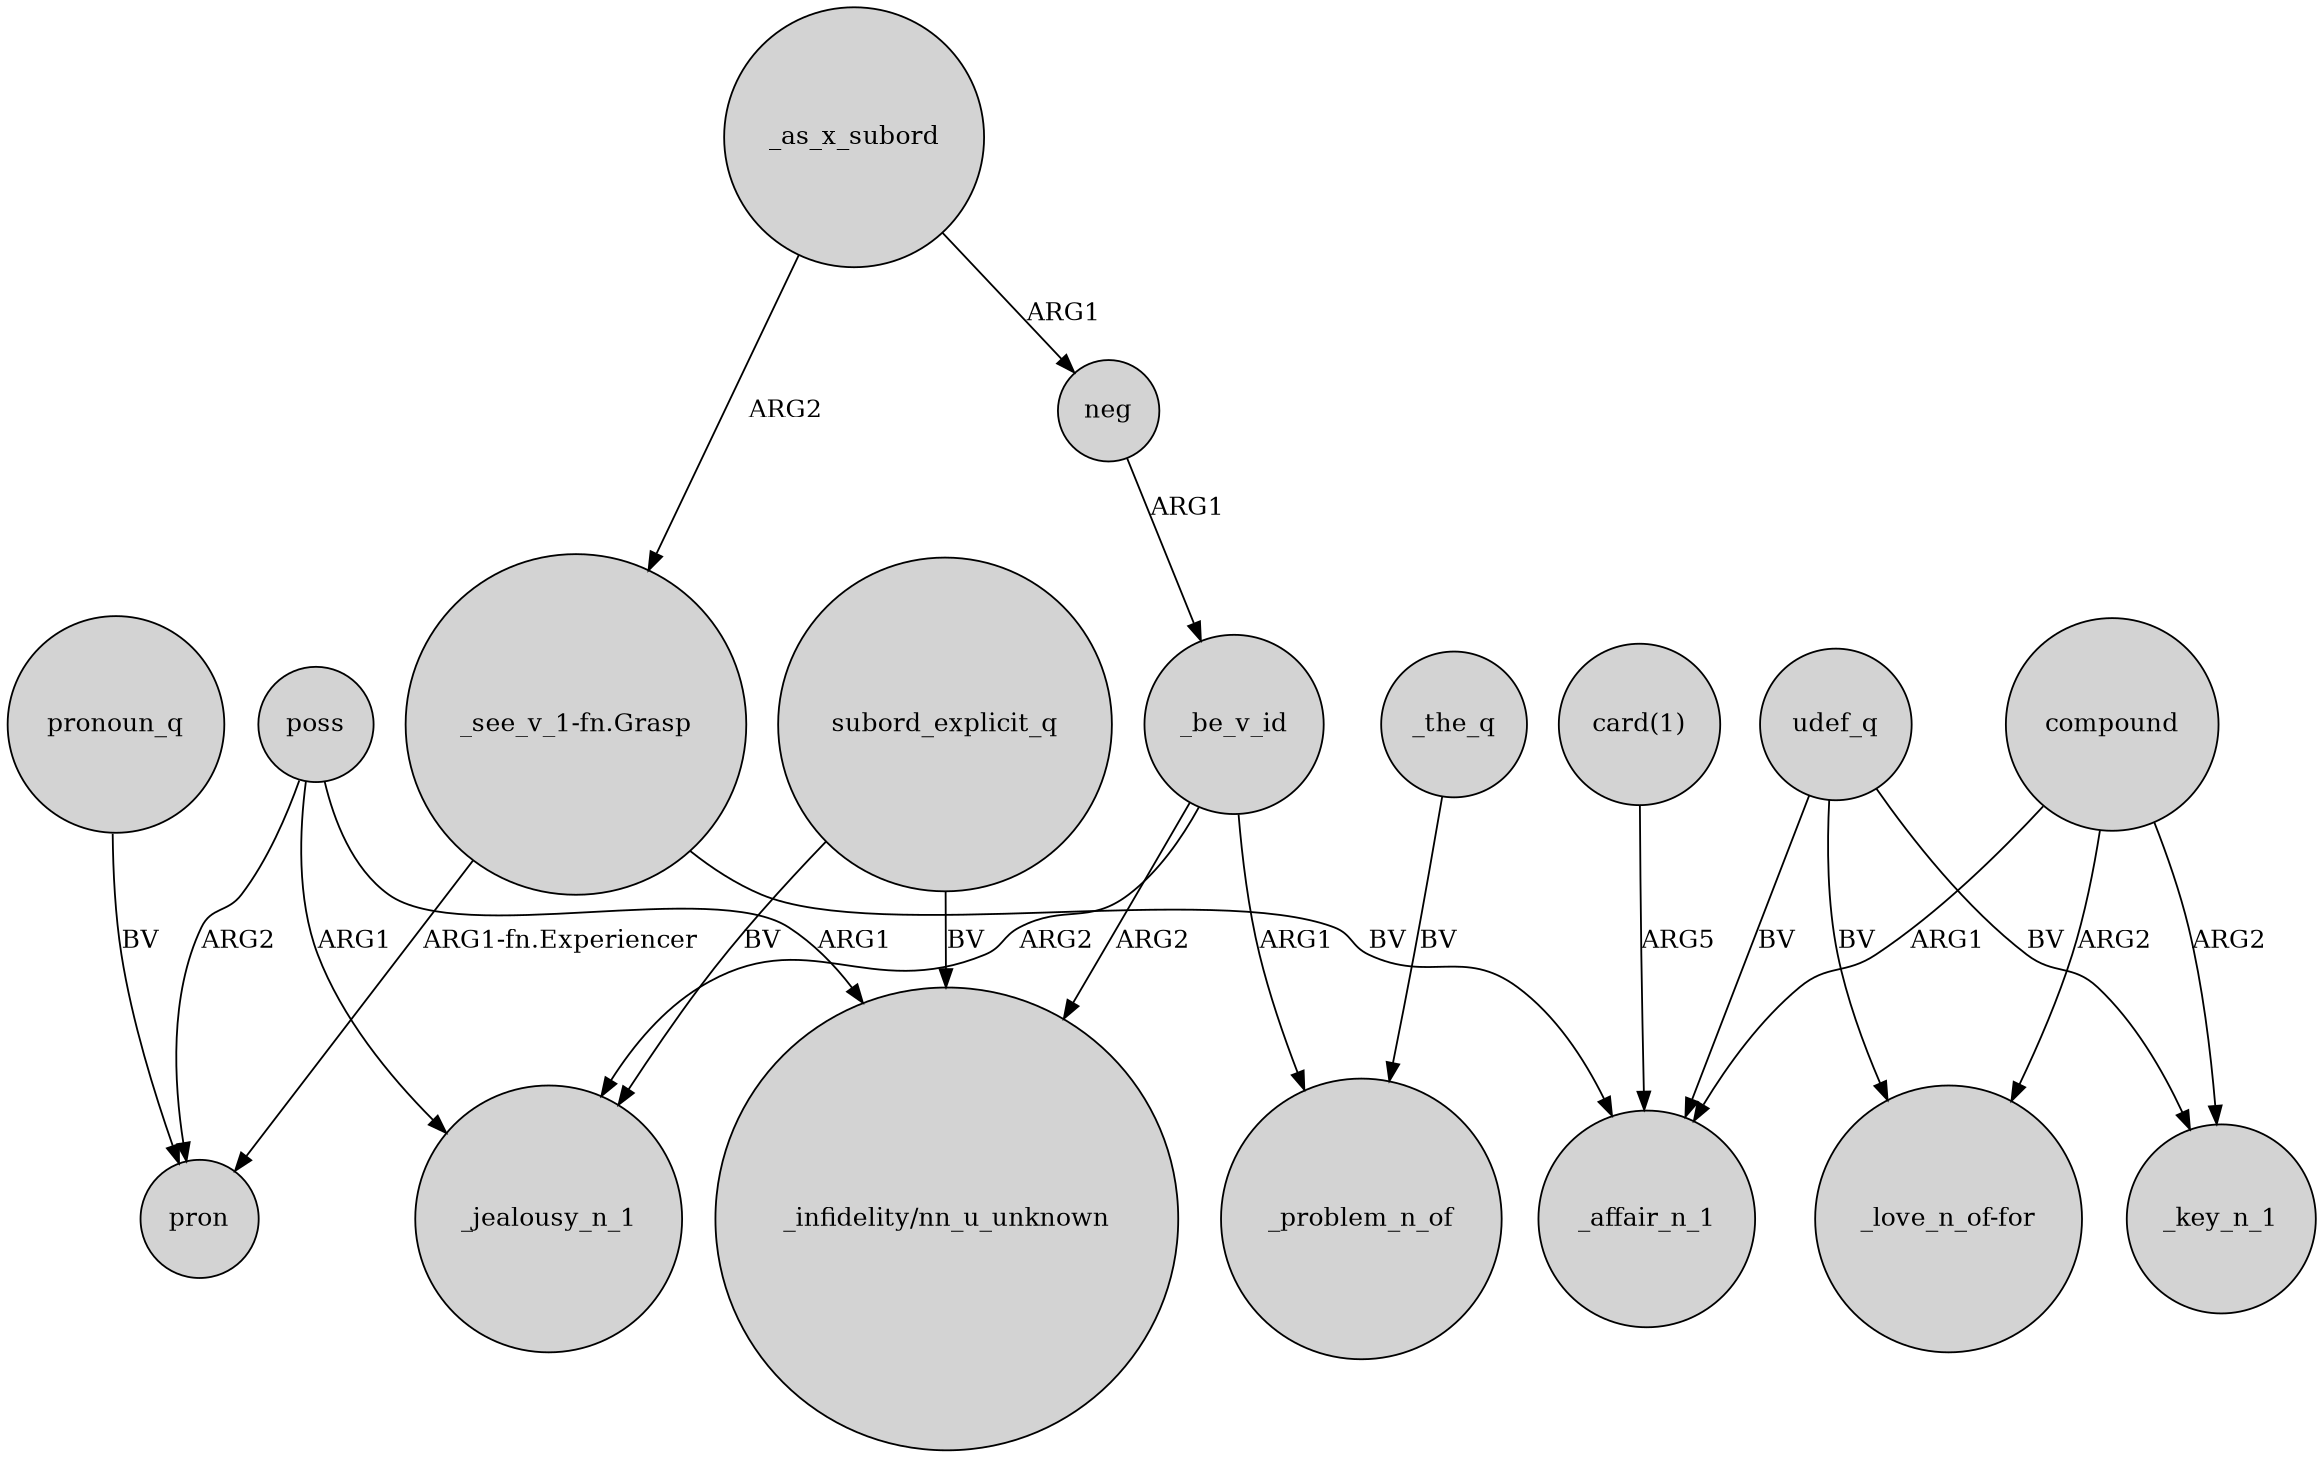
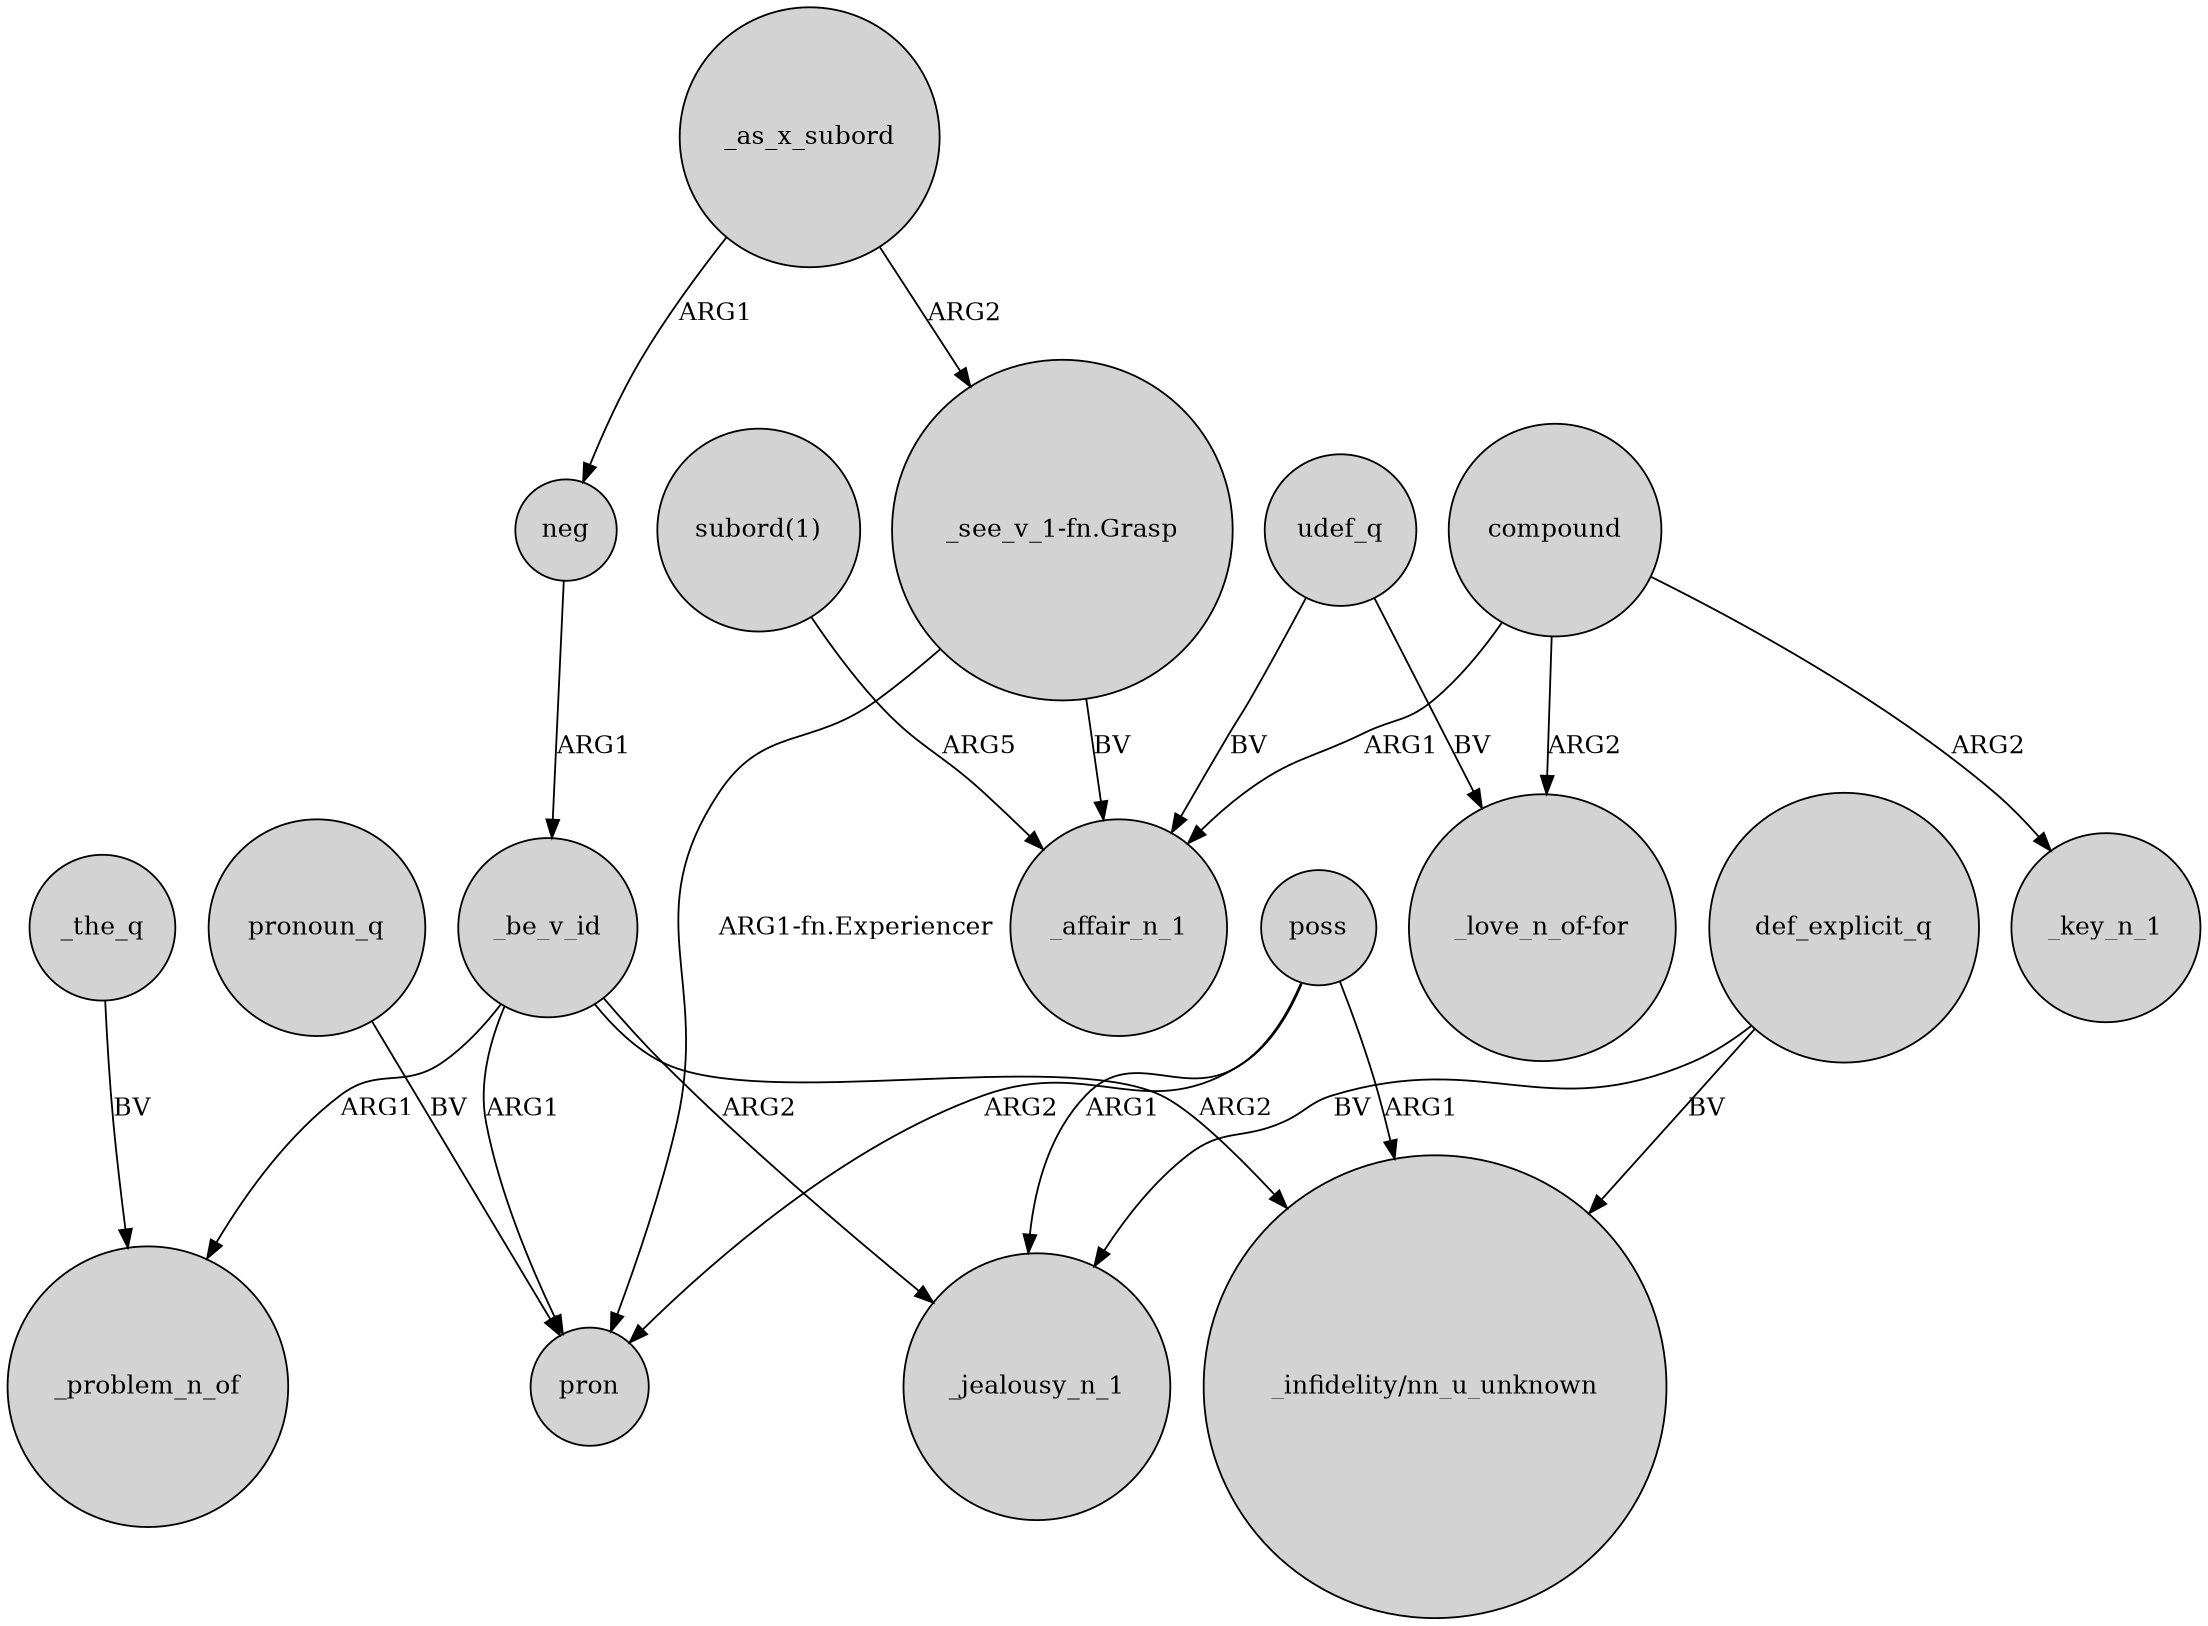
node "subord_explicit_q": label "subord_explicit_q" -> "def_explicit_q"
node "card(1)": label "card(1)" -> "subord(1)"
edge "udef_q" -> "_key_n_1": removed, label "BV"
edge "_be_v_id" -> "pron": added, label "ARG1"
